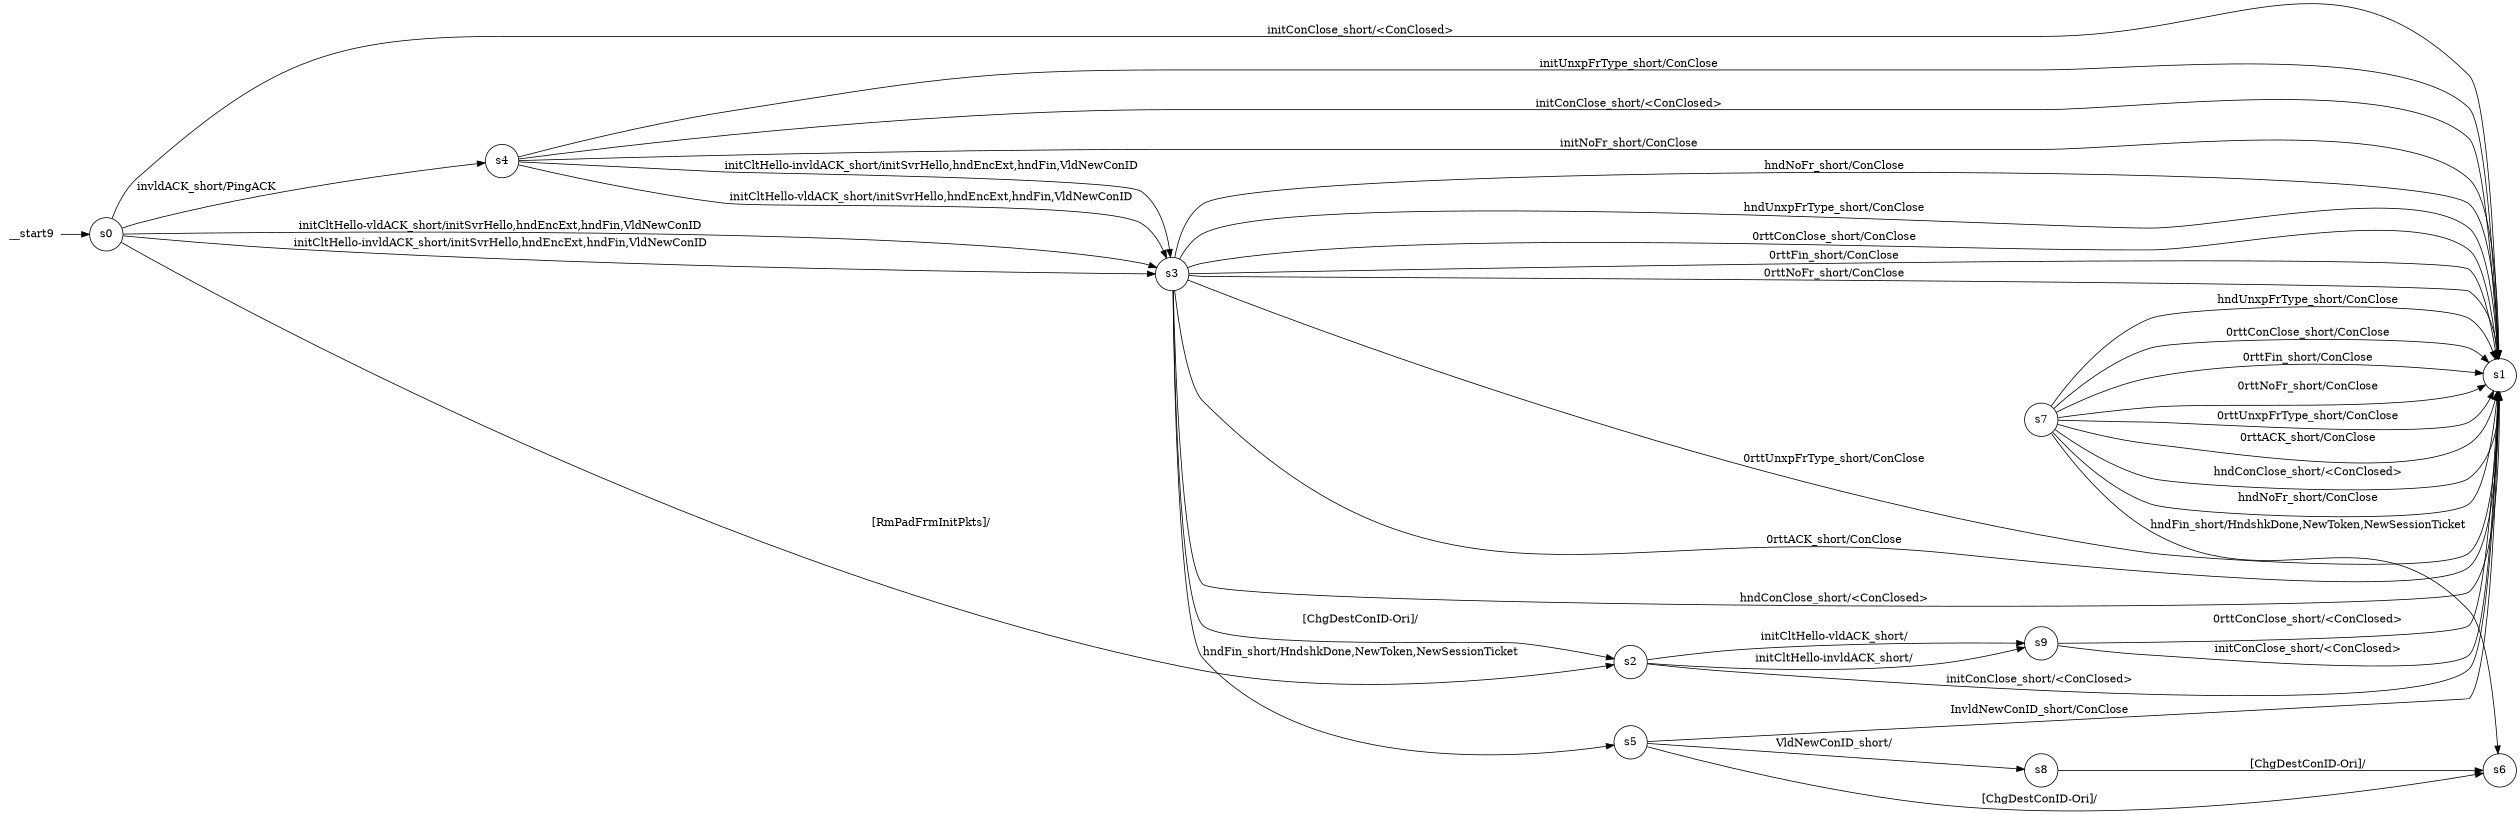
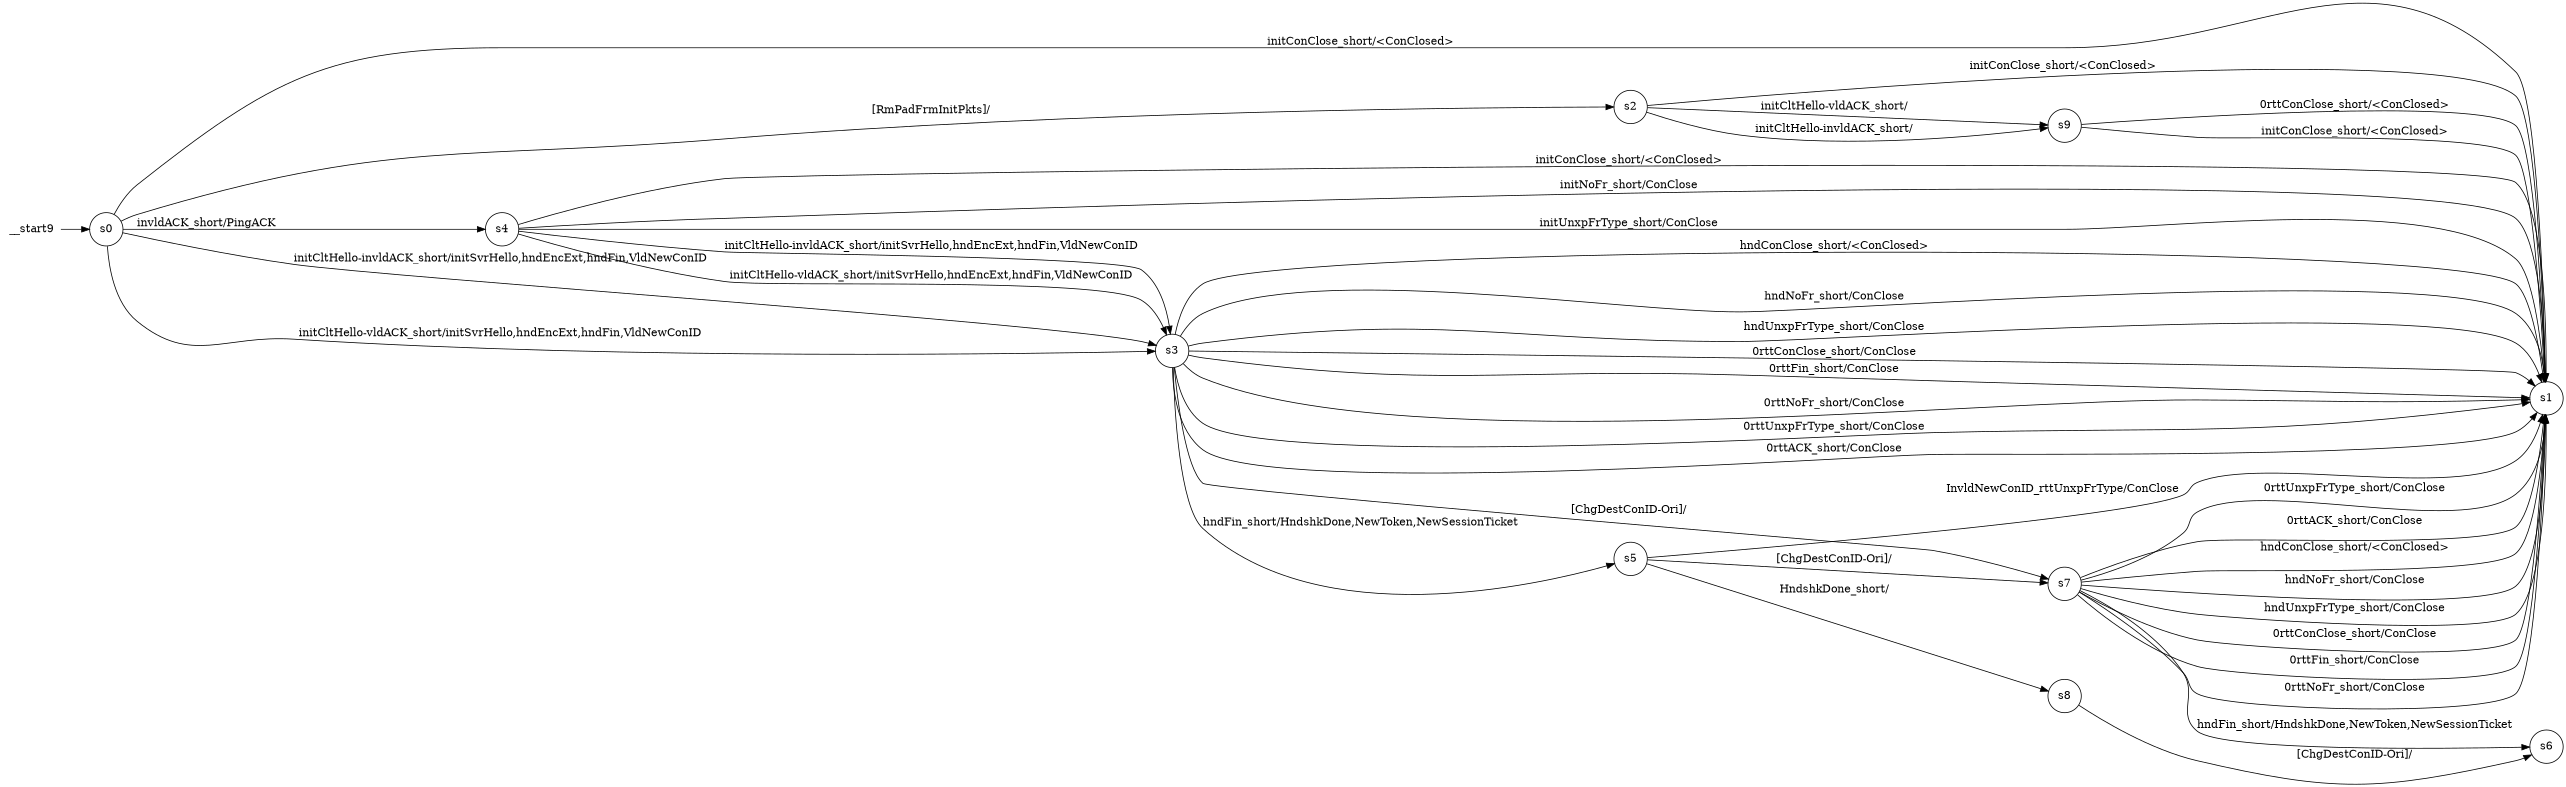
edge "s3" -> "s2": now "s3" -> "s7"
edge "s5" -> "s1": label "InvldNewConID_short/ConClose " -> "InvldNewConID_rttUnxpFrType/ConClose "
edge "s5" -> "s8": label "VldNewConID_short/ " -> "HndshkDone_short/ "
edge "s5" -> "s6": now "s5" -> "s7"
